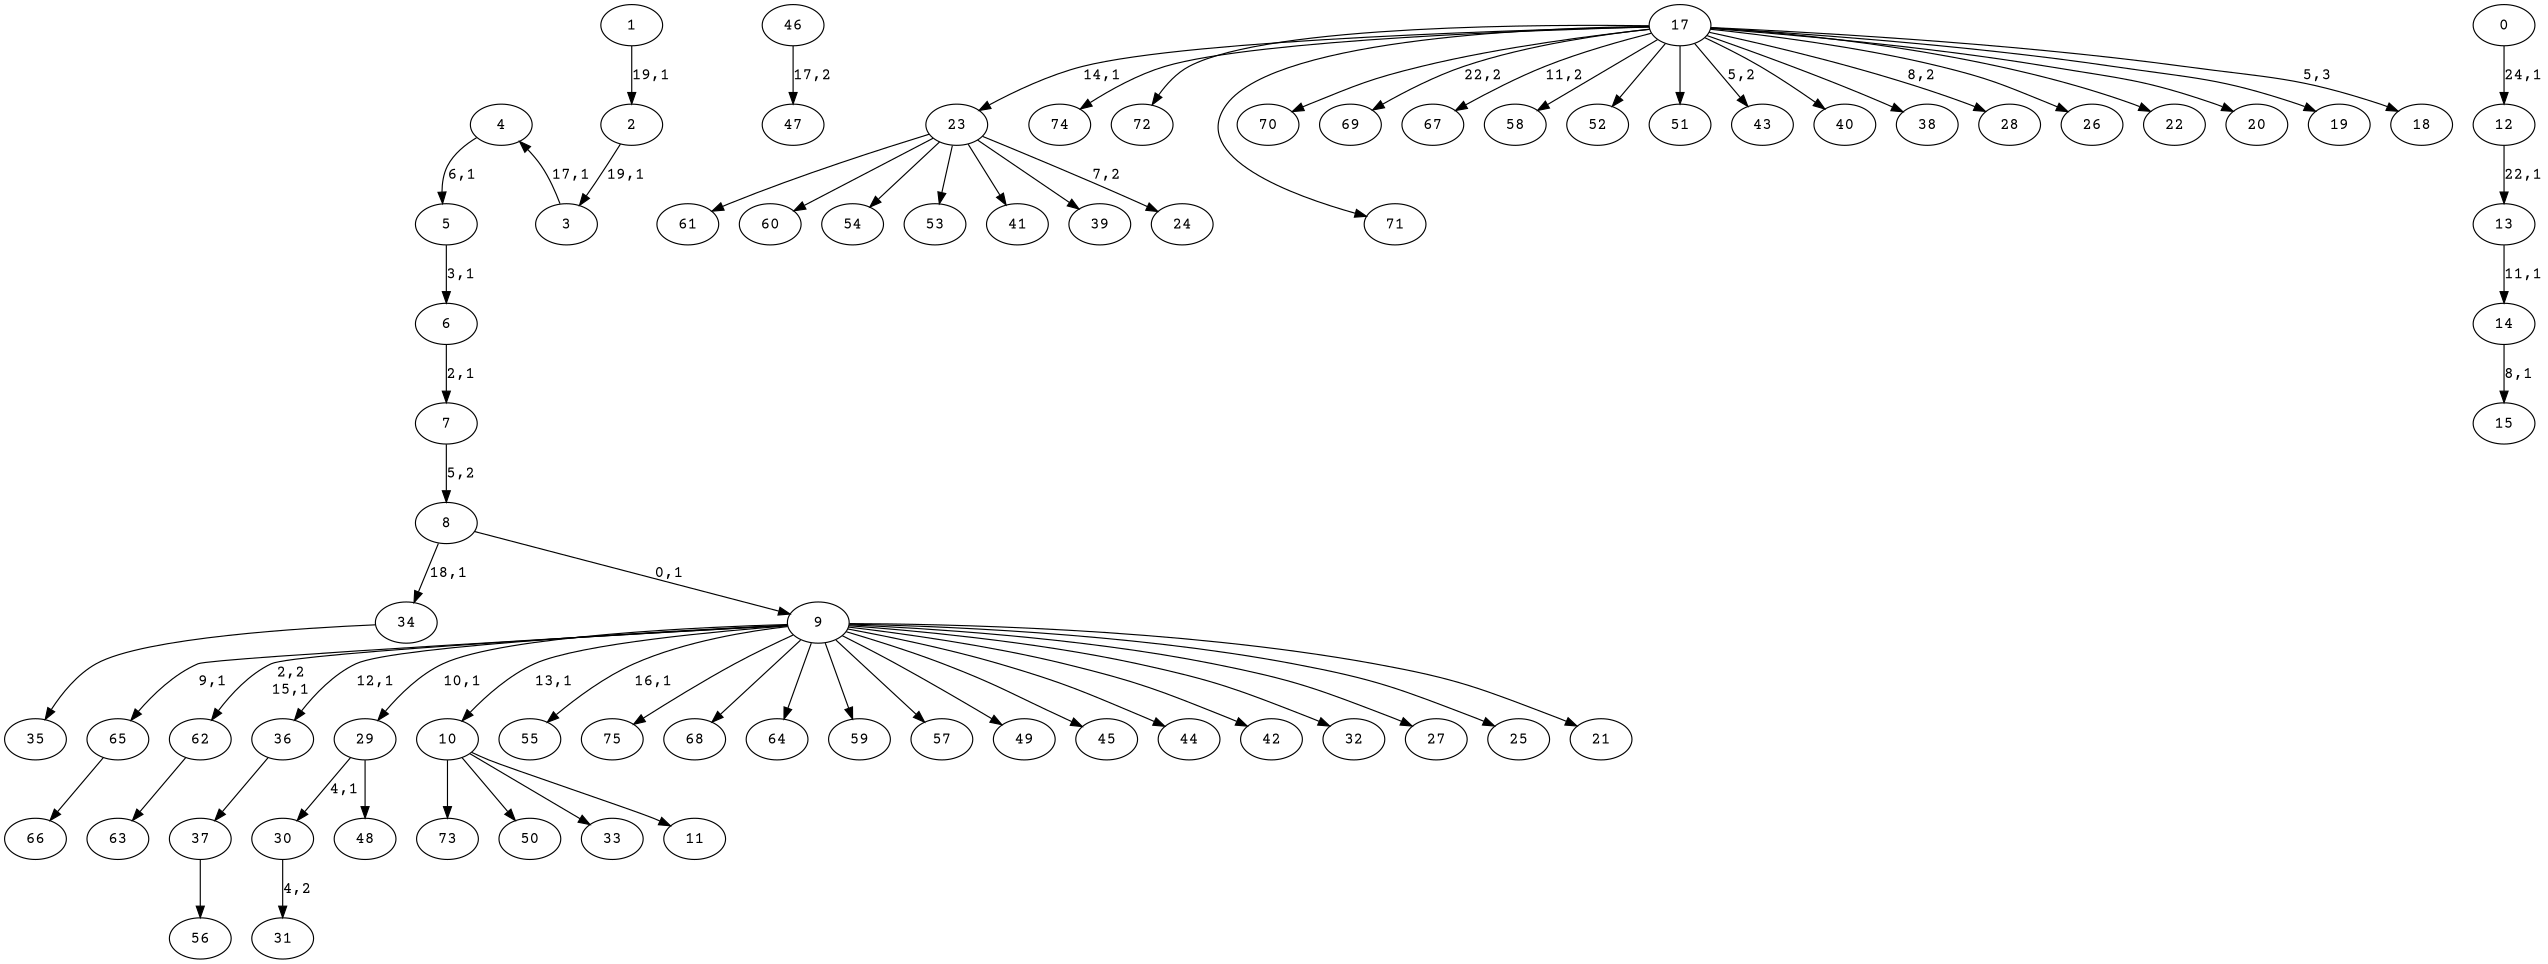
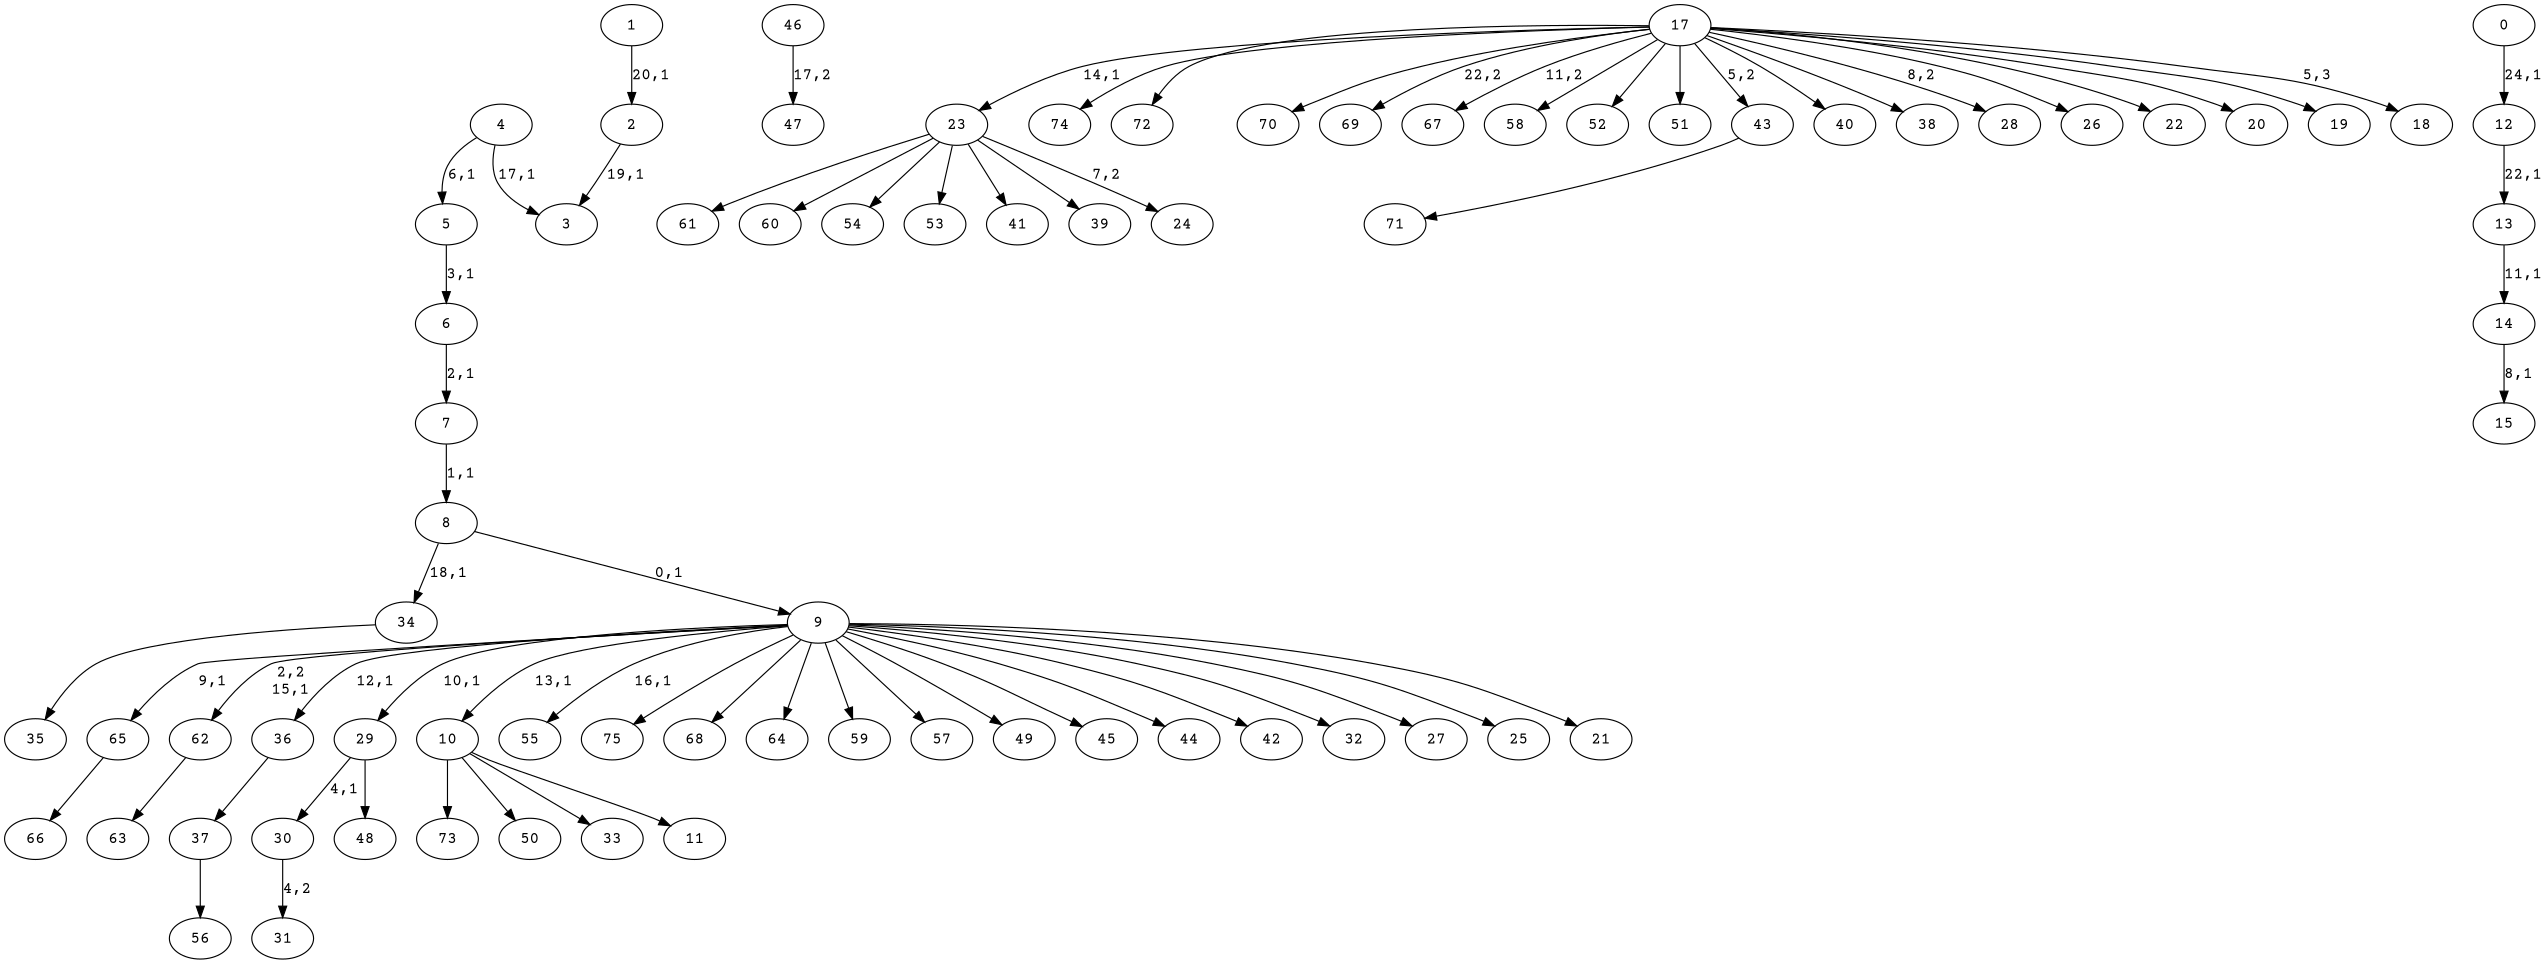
edge "17" -> "71": now "43" -> "71"
edge "1" -> "2": label "19,1" -> "20,1"
edge "3" -> "4": reversed
edge "7" -> "8": label "5,2" -> "1,1"
